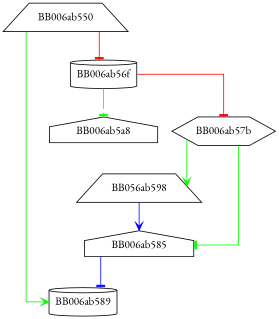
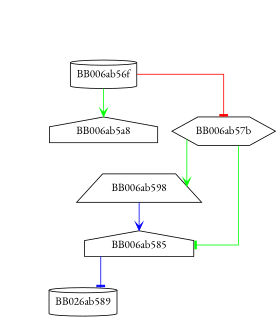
node "BB006ab550": removed
edge "BB006ab56f" -> "BB006ab5a8": arrowhead tee -> vee
node "BB056ab598": label "BB056ab598" -> "BB006ab598"
node "BB006ab589": label "BB006ab589" -> "BB026ab589"
